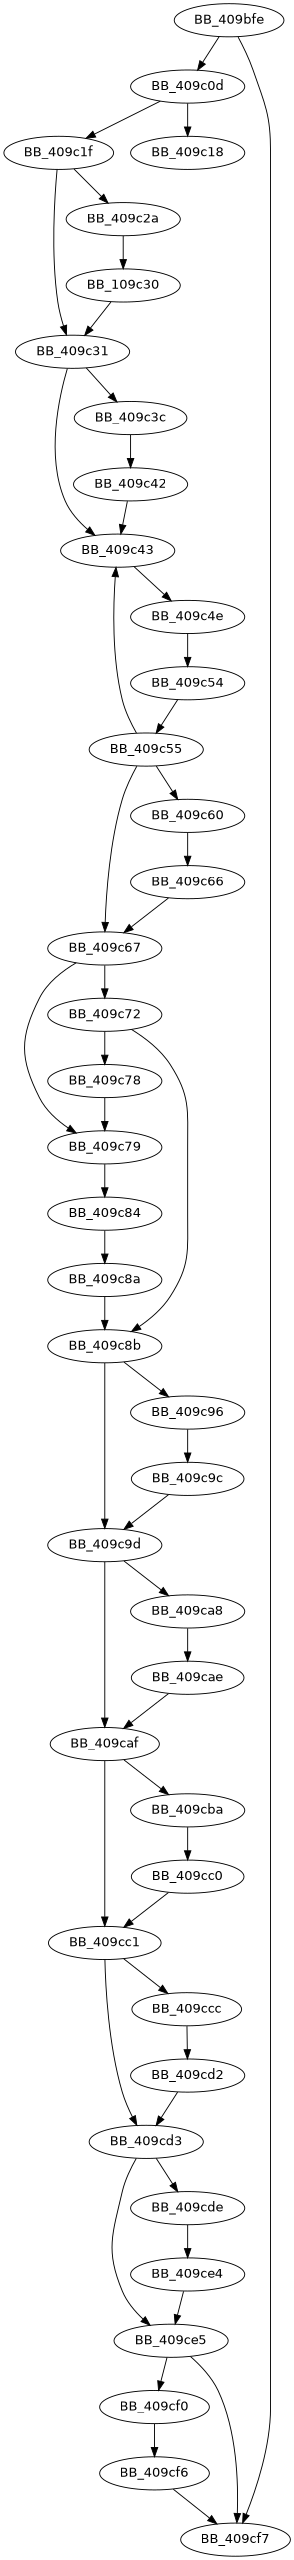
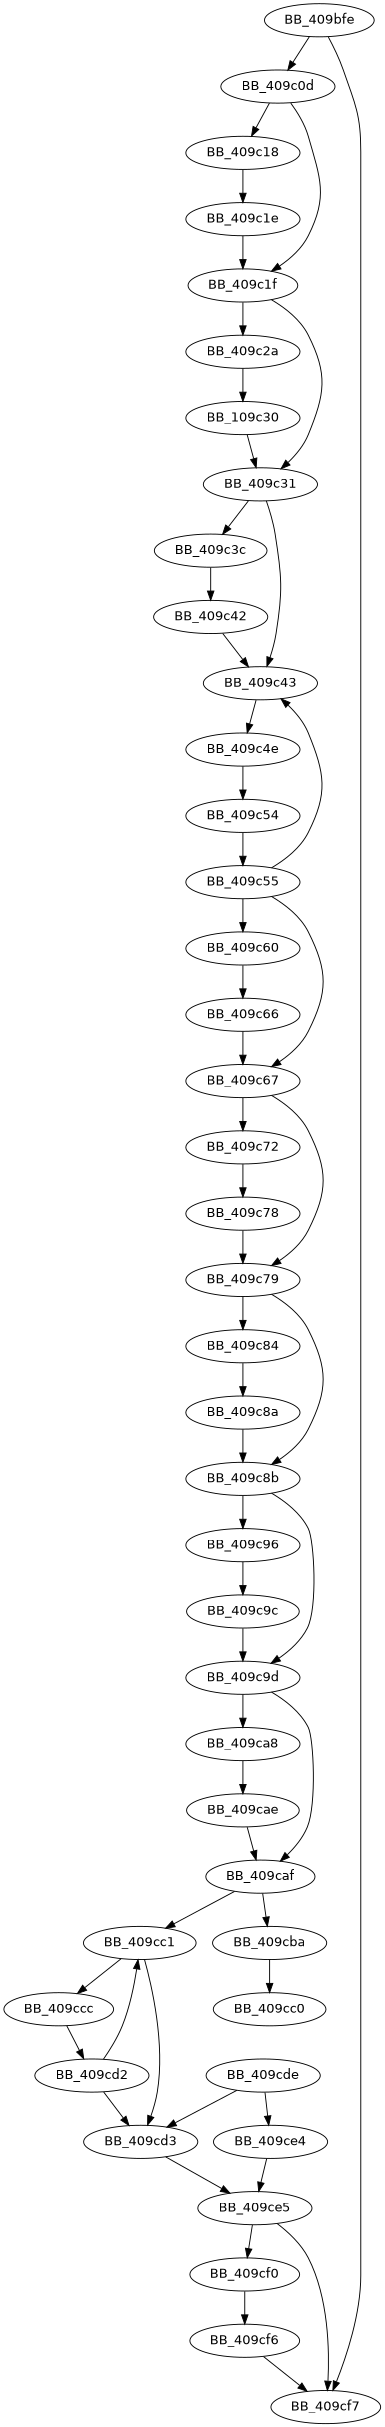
node "BB_409c1e": added
edge "BB_409c72" -> "BB_409c8b": now "BB_409c79" -> "BB_409c8b"
edge "BB_409cc0" -> "BB_409cc1": now "BB_409cd2" -> "BB_409cc1"
edge "BB_409cd3" -> "BB_409cde": reversed
